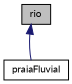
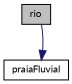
edge "praiaFluvial" -> "rio": reversed
